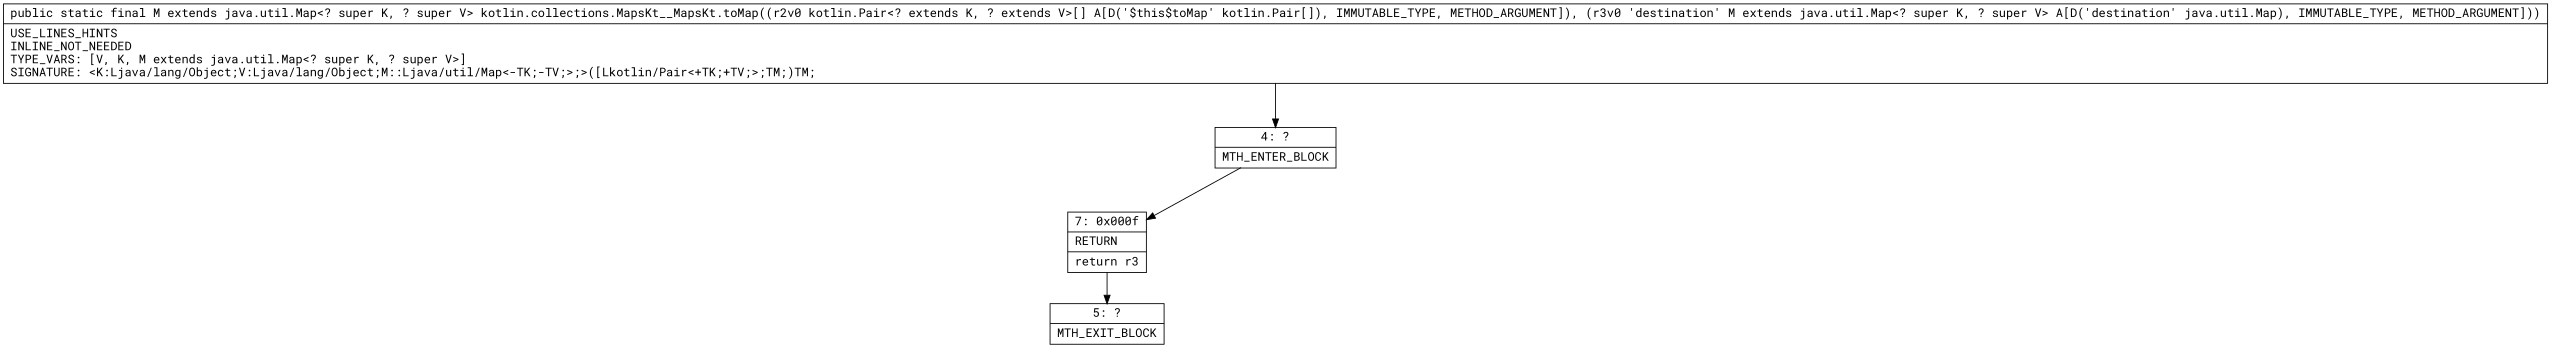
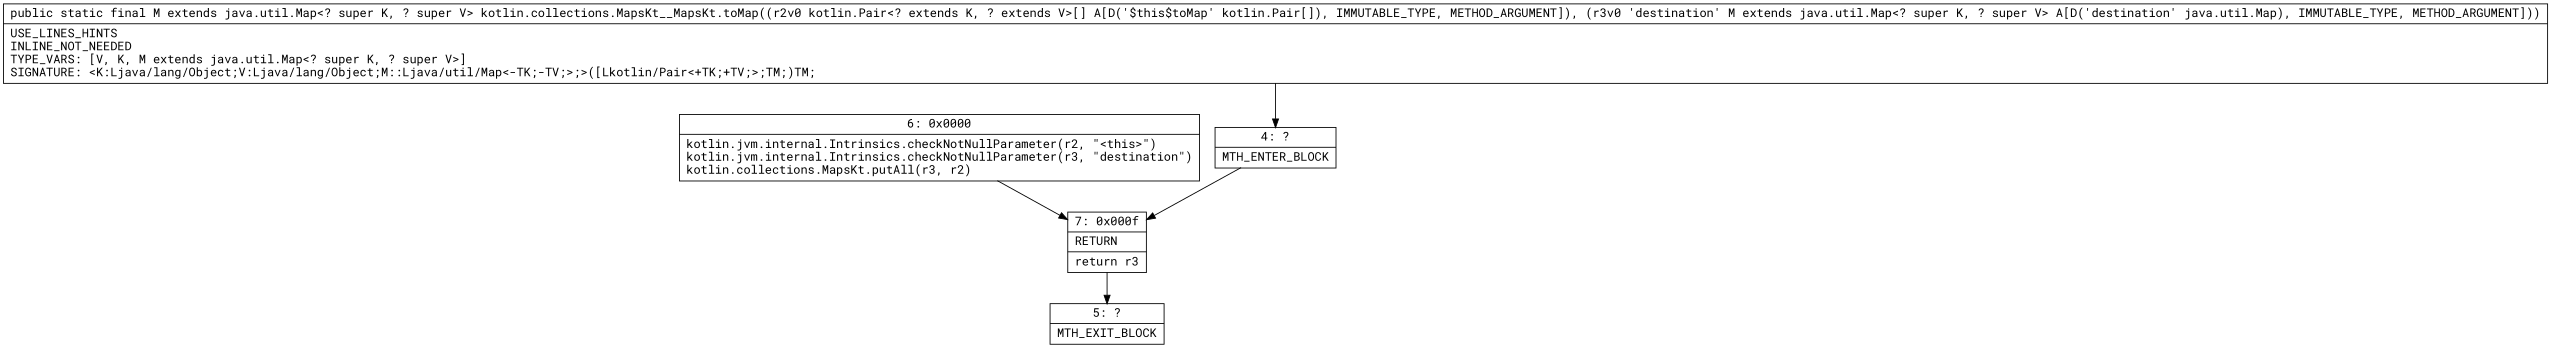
node "6: 0x0000": added
